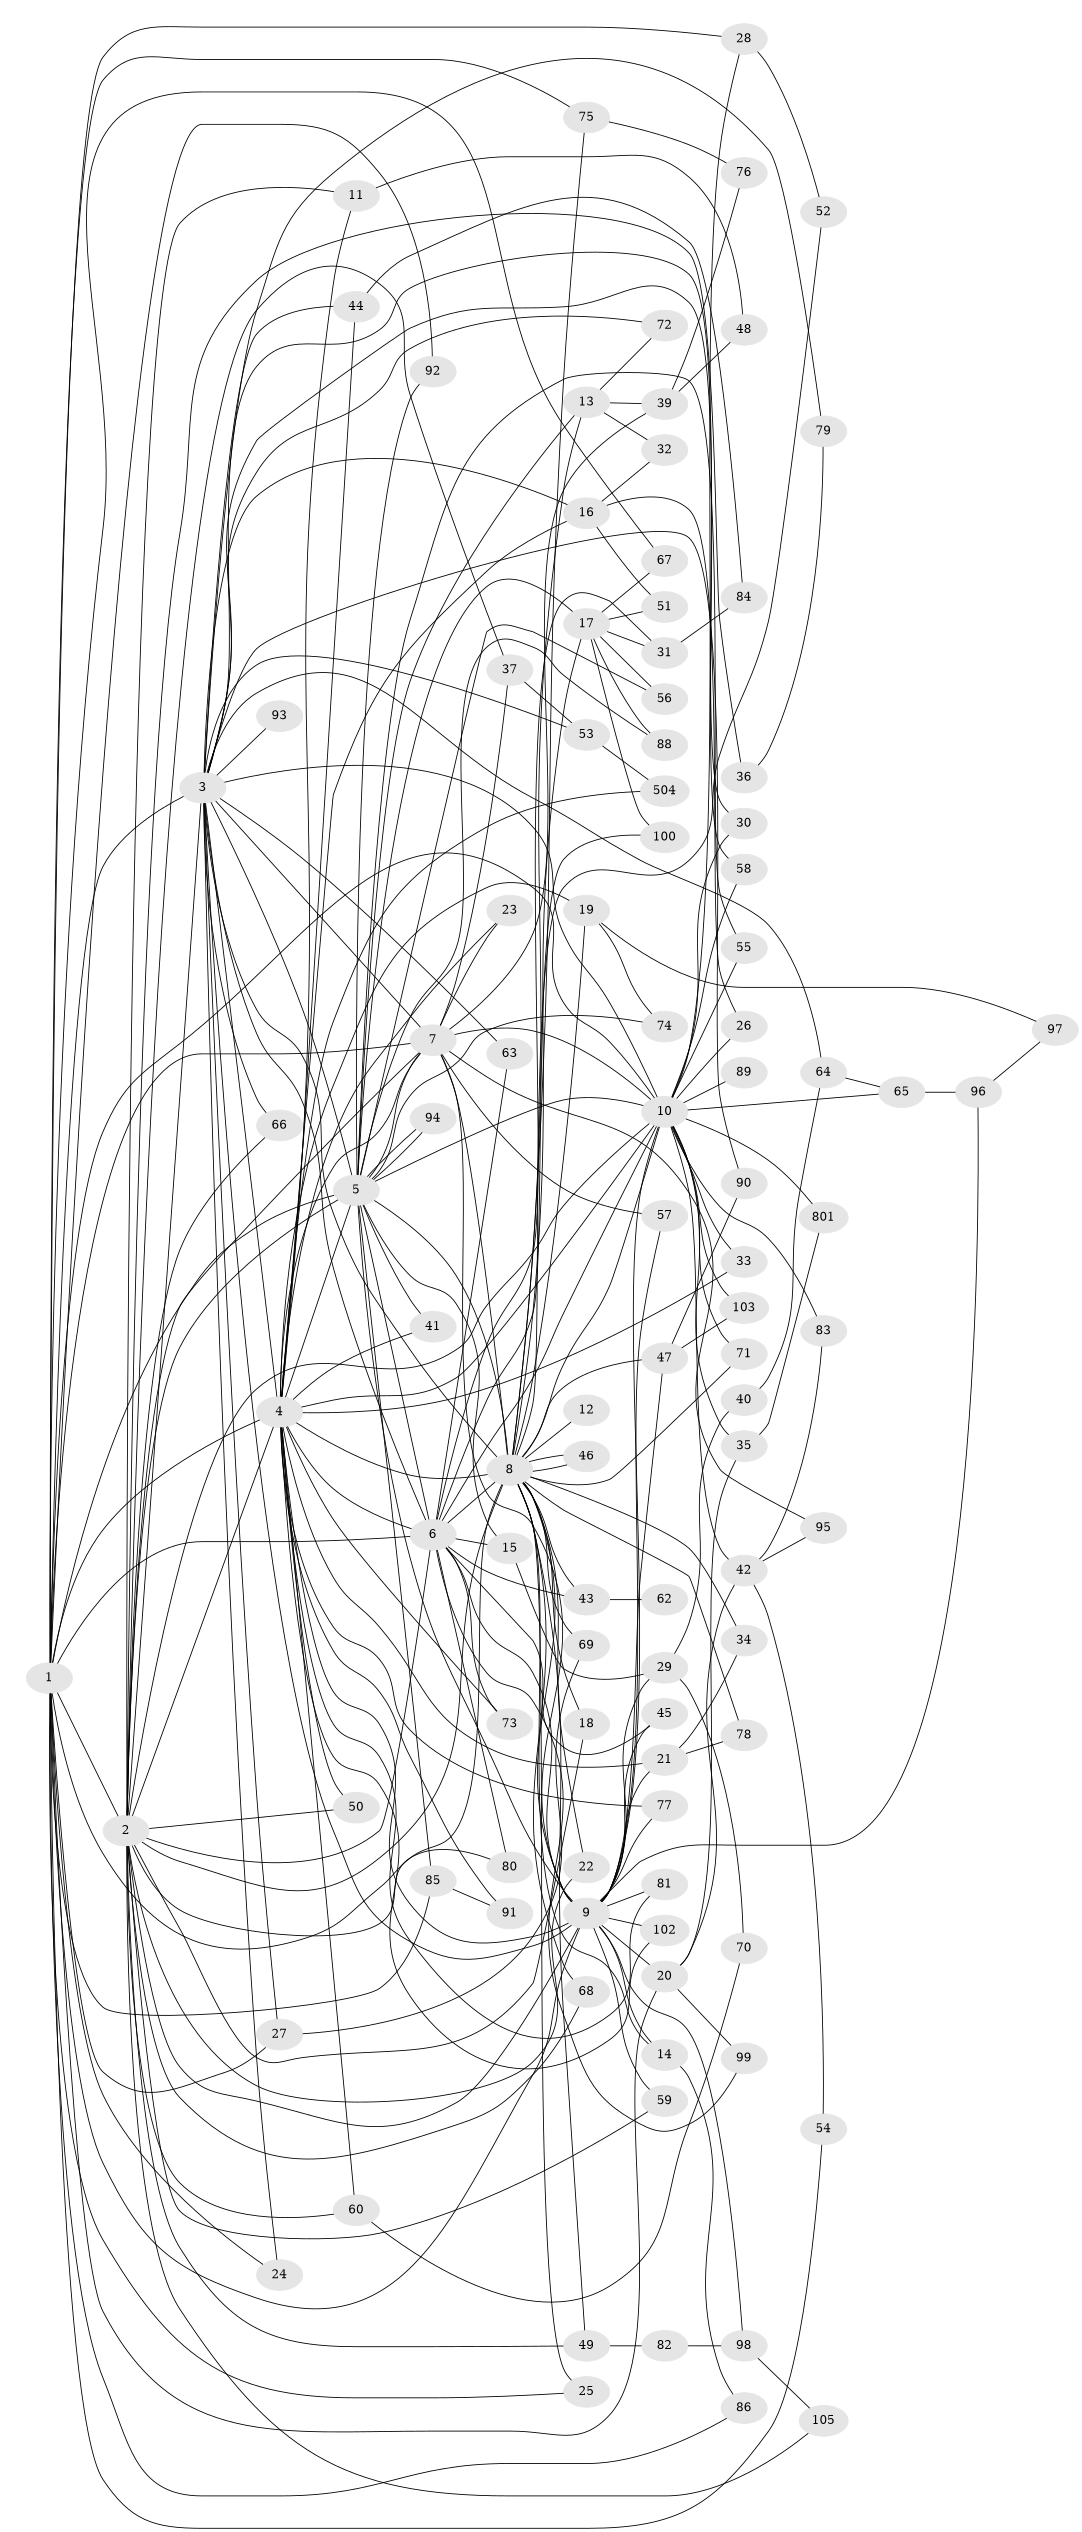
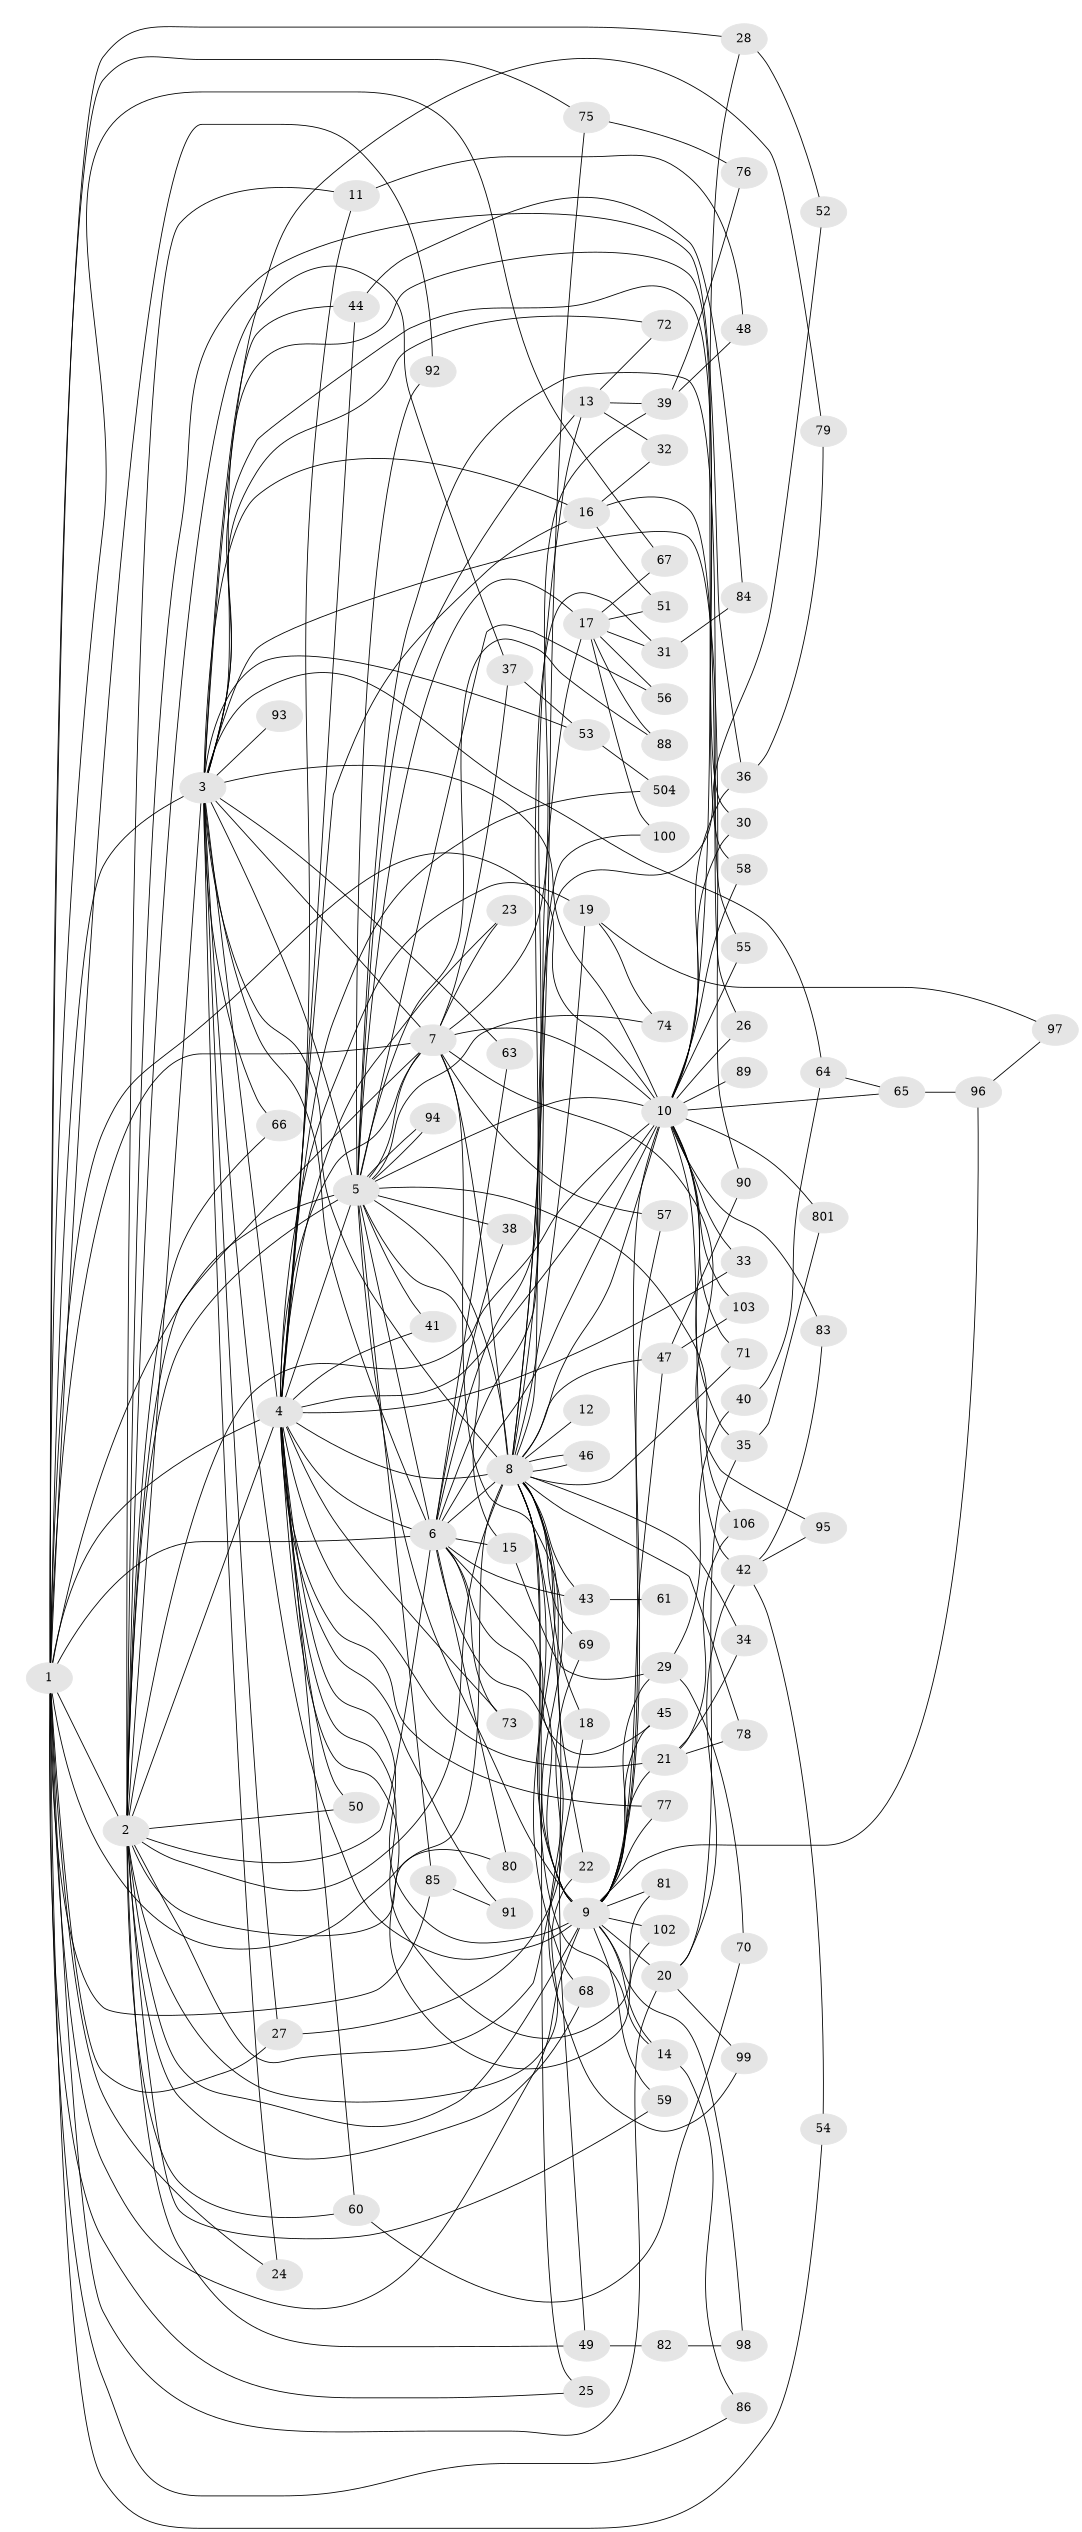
edge "36" -- "10": added
node "38": added
node "106": added
node "62": label "62" -> "61"
node "105": removed
